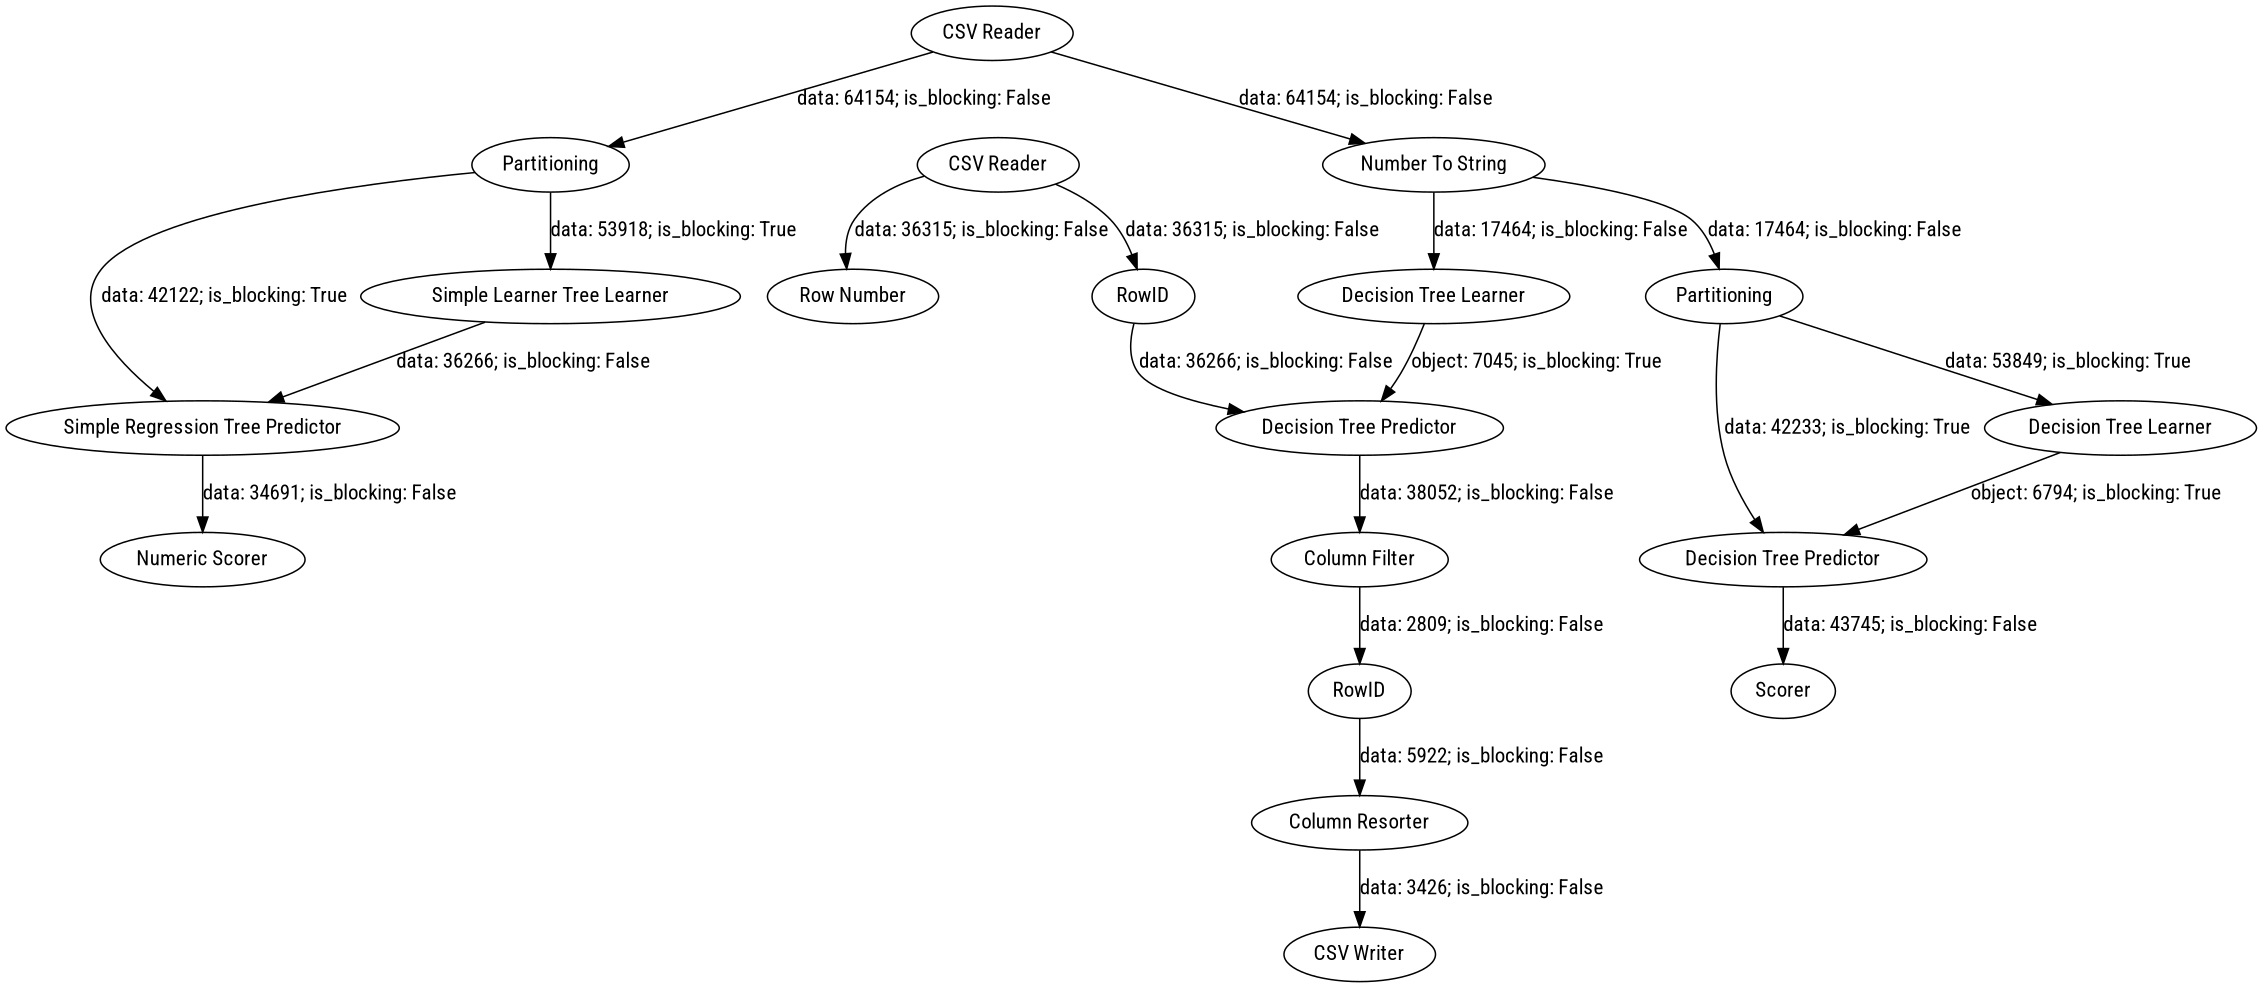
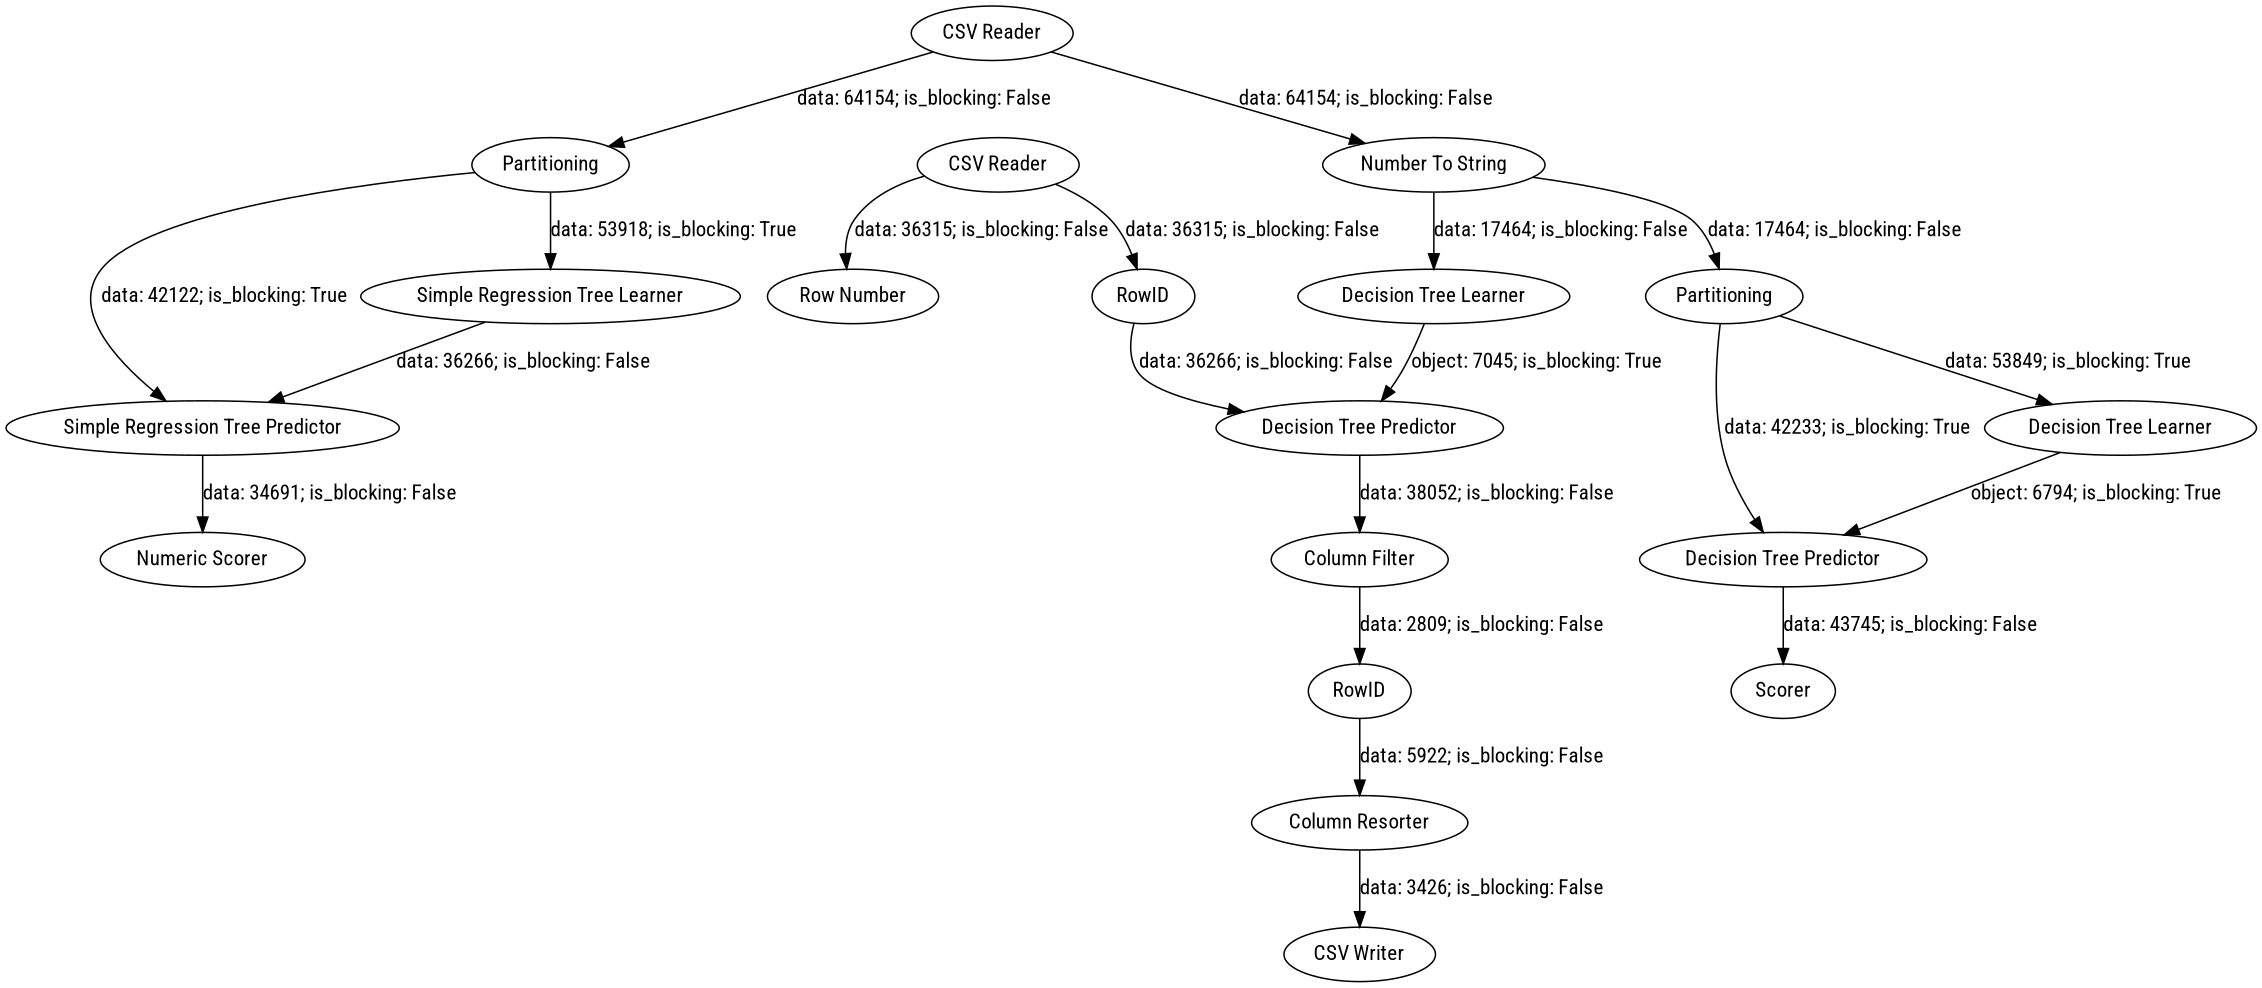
node "Simple Learner Tree Learner": label "Simple Learner Tree Learner" -> "Simple Regression Tree Learner"
